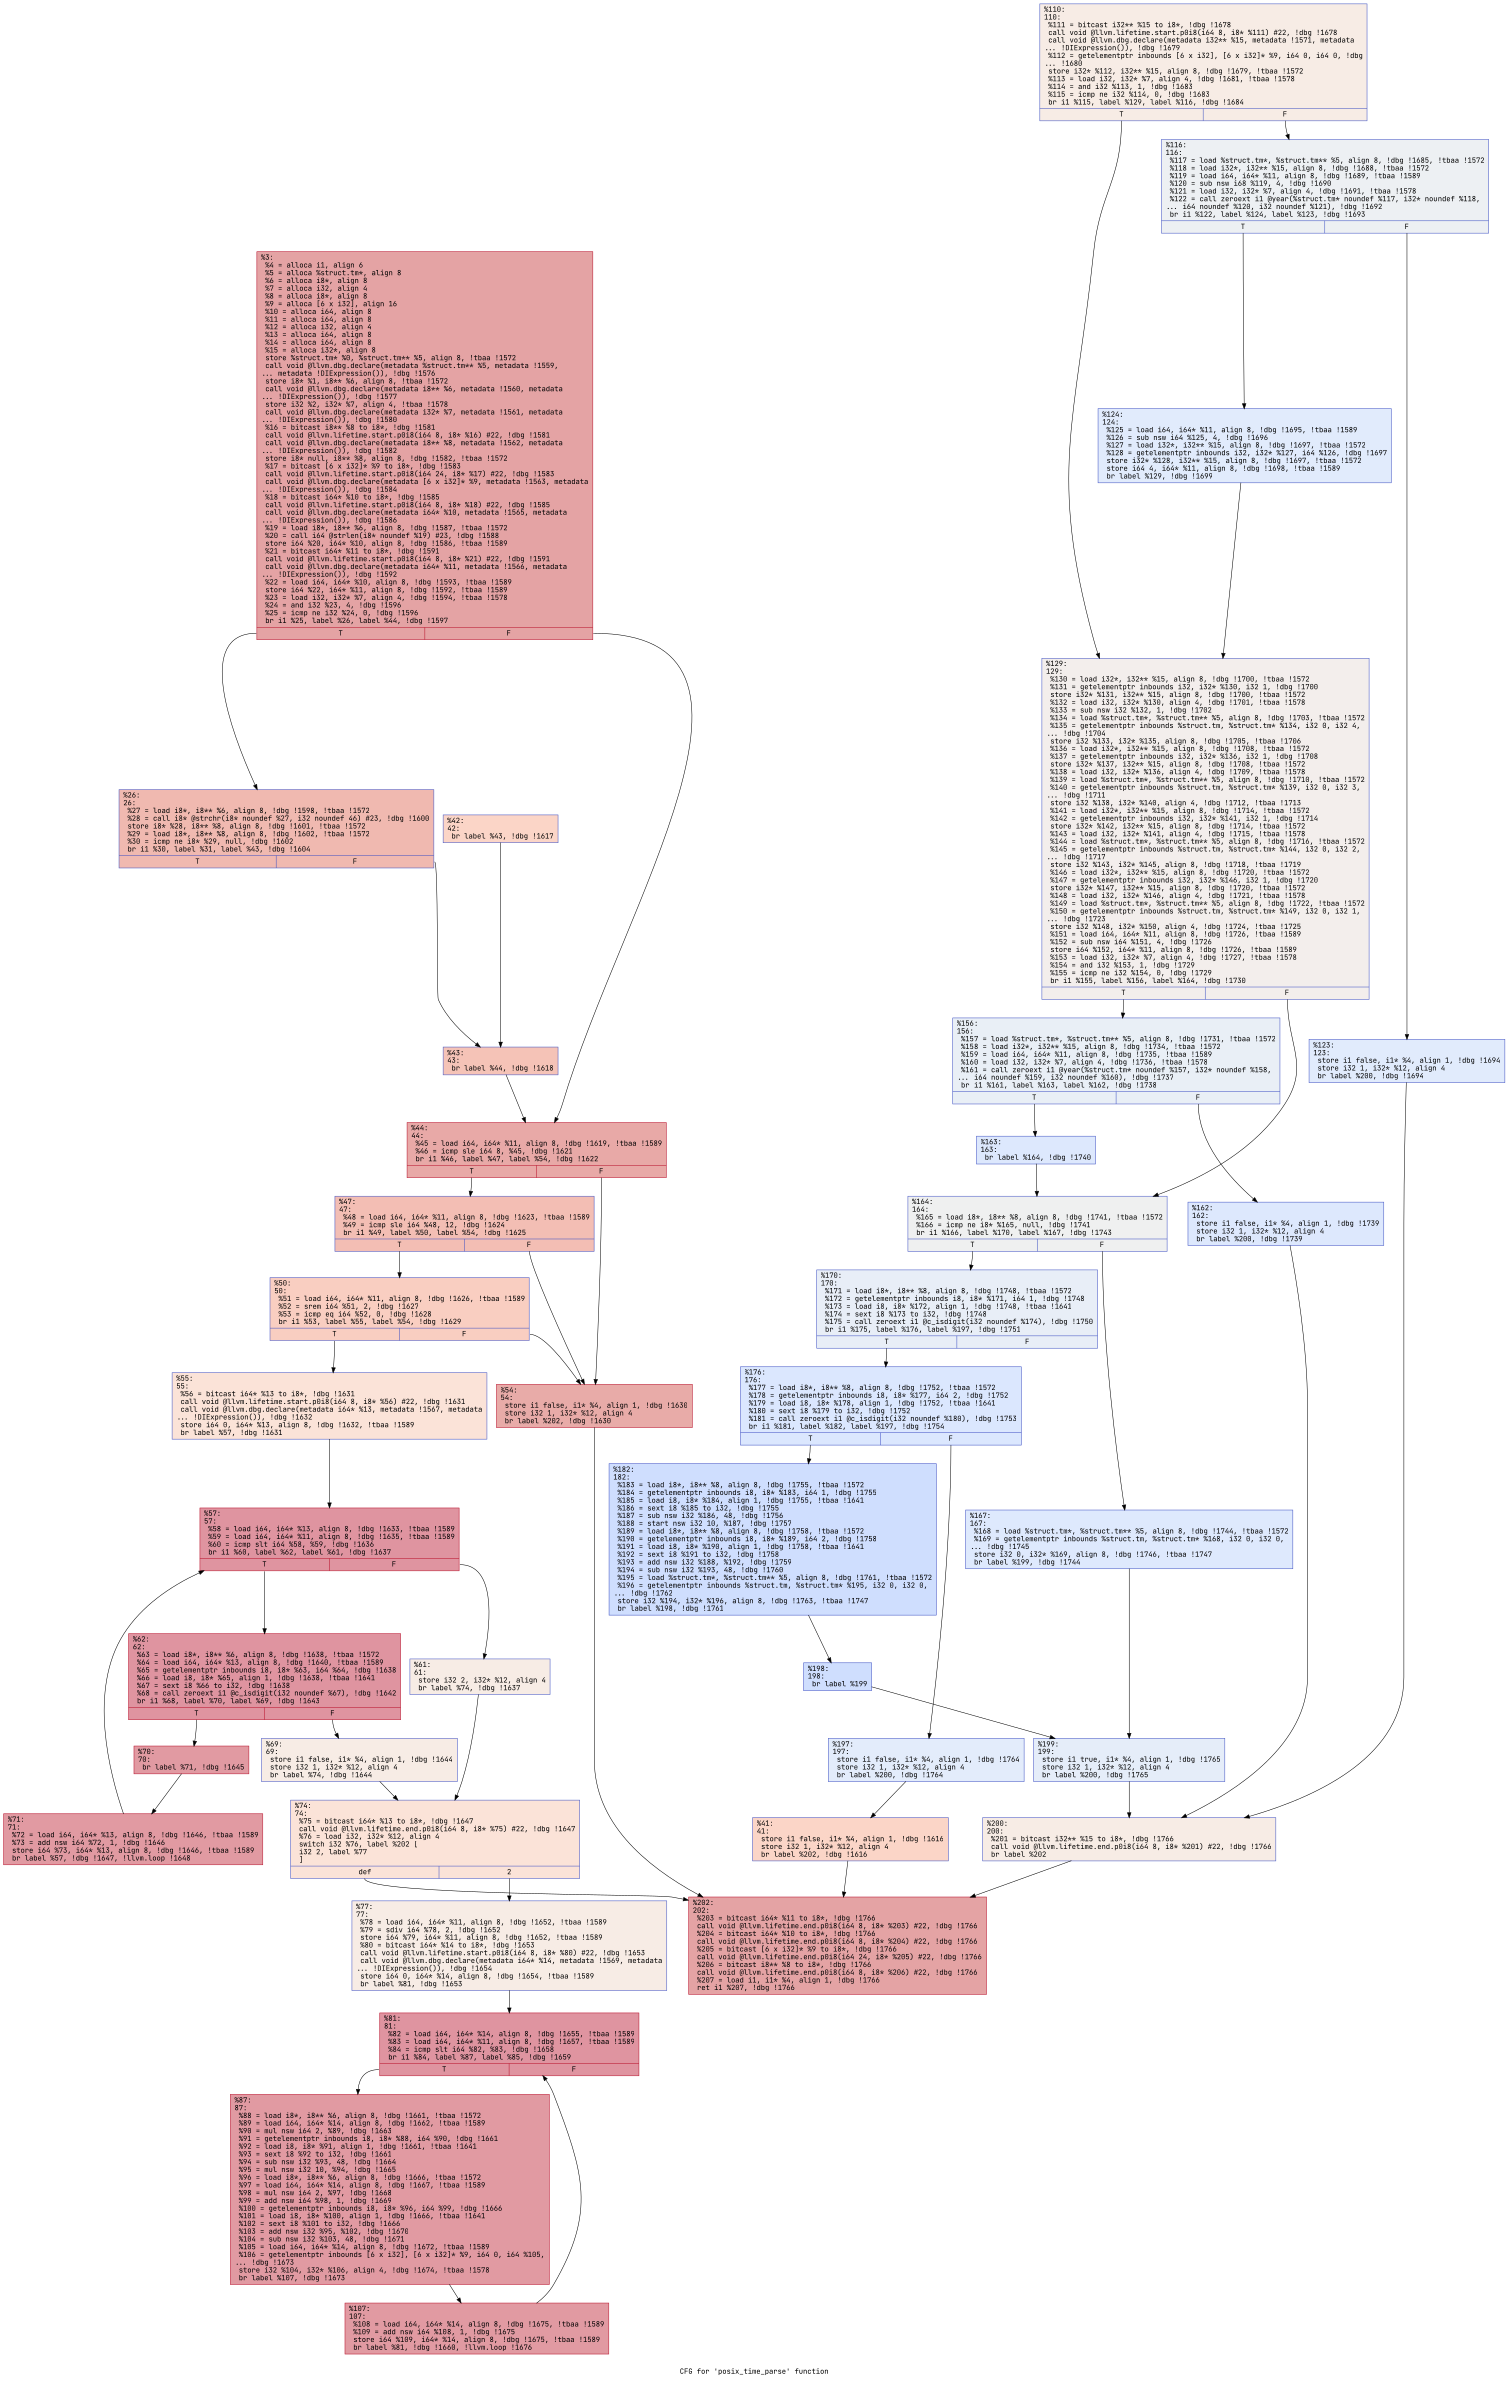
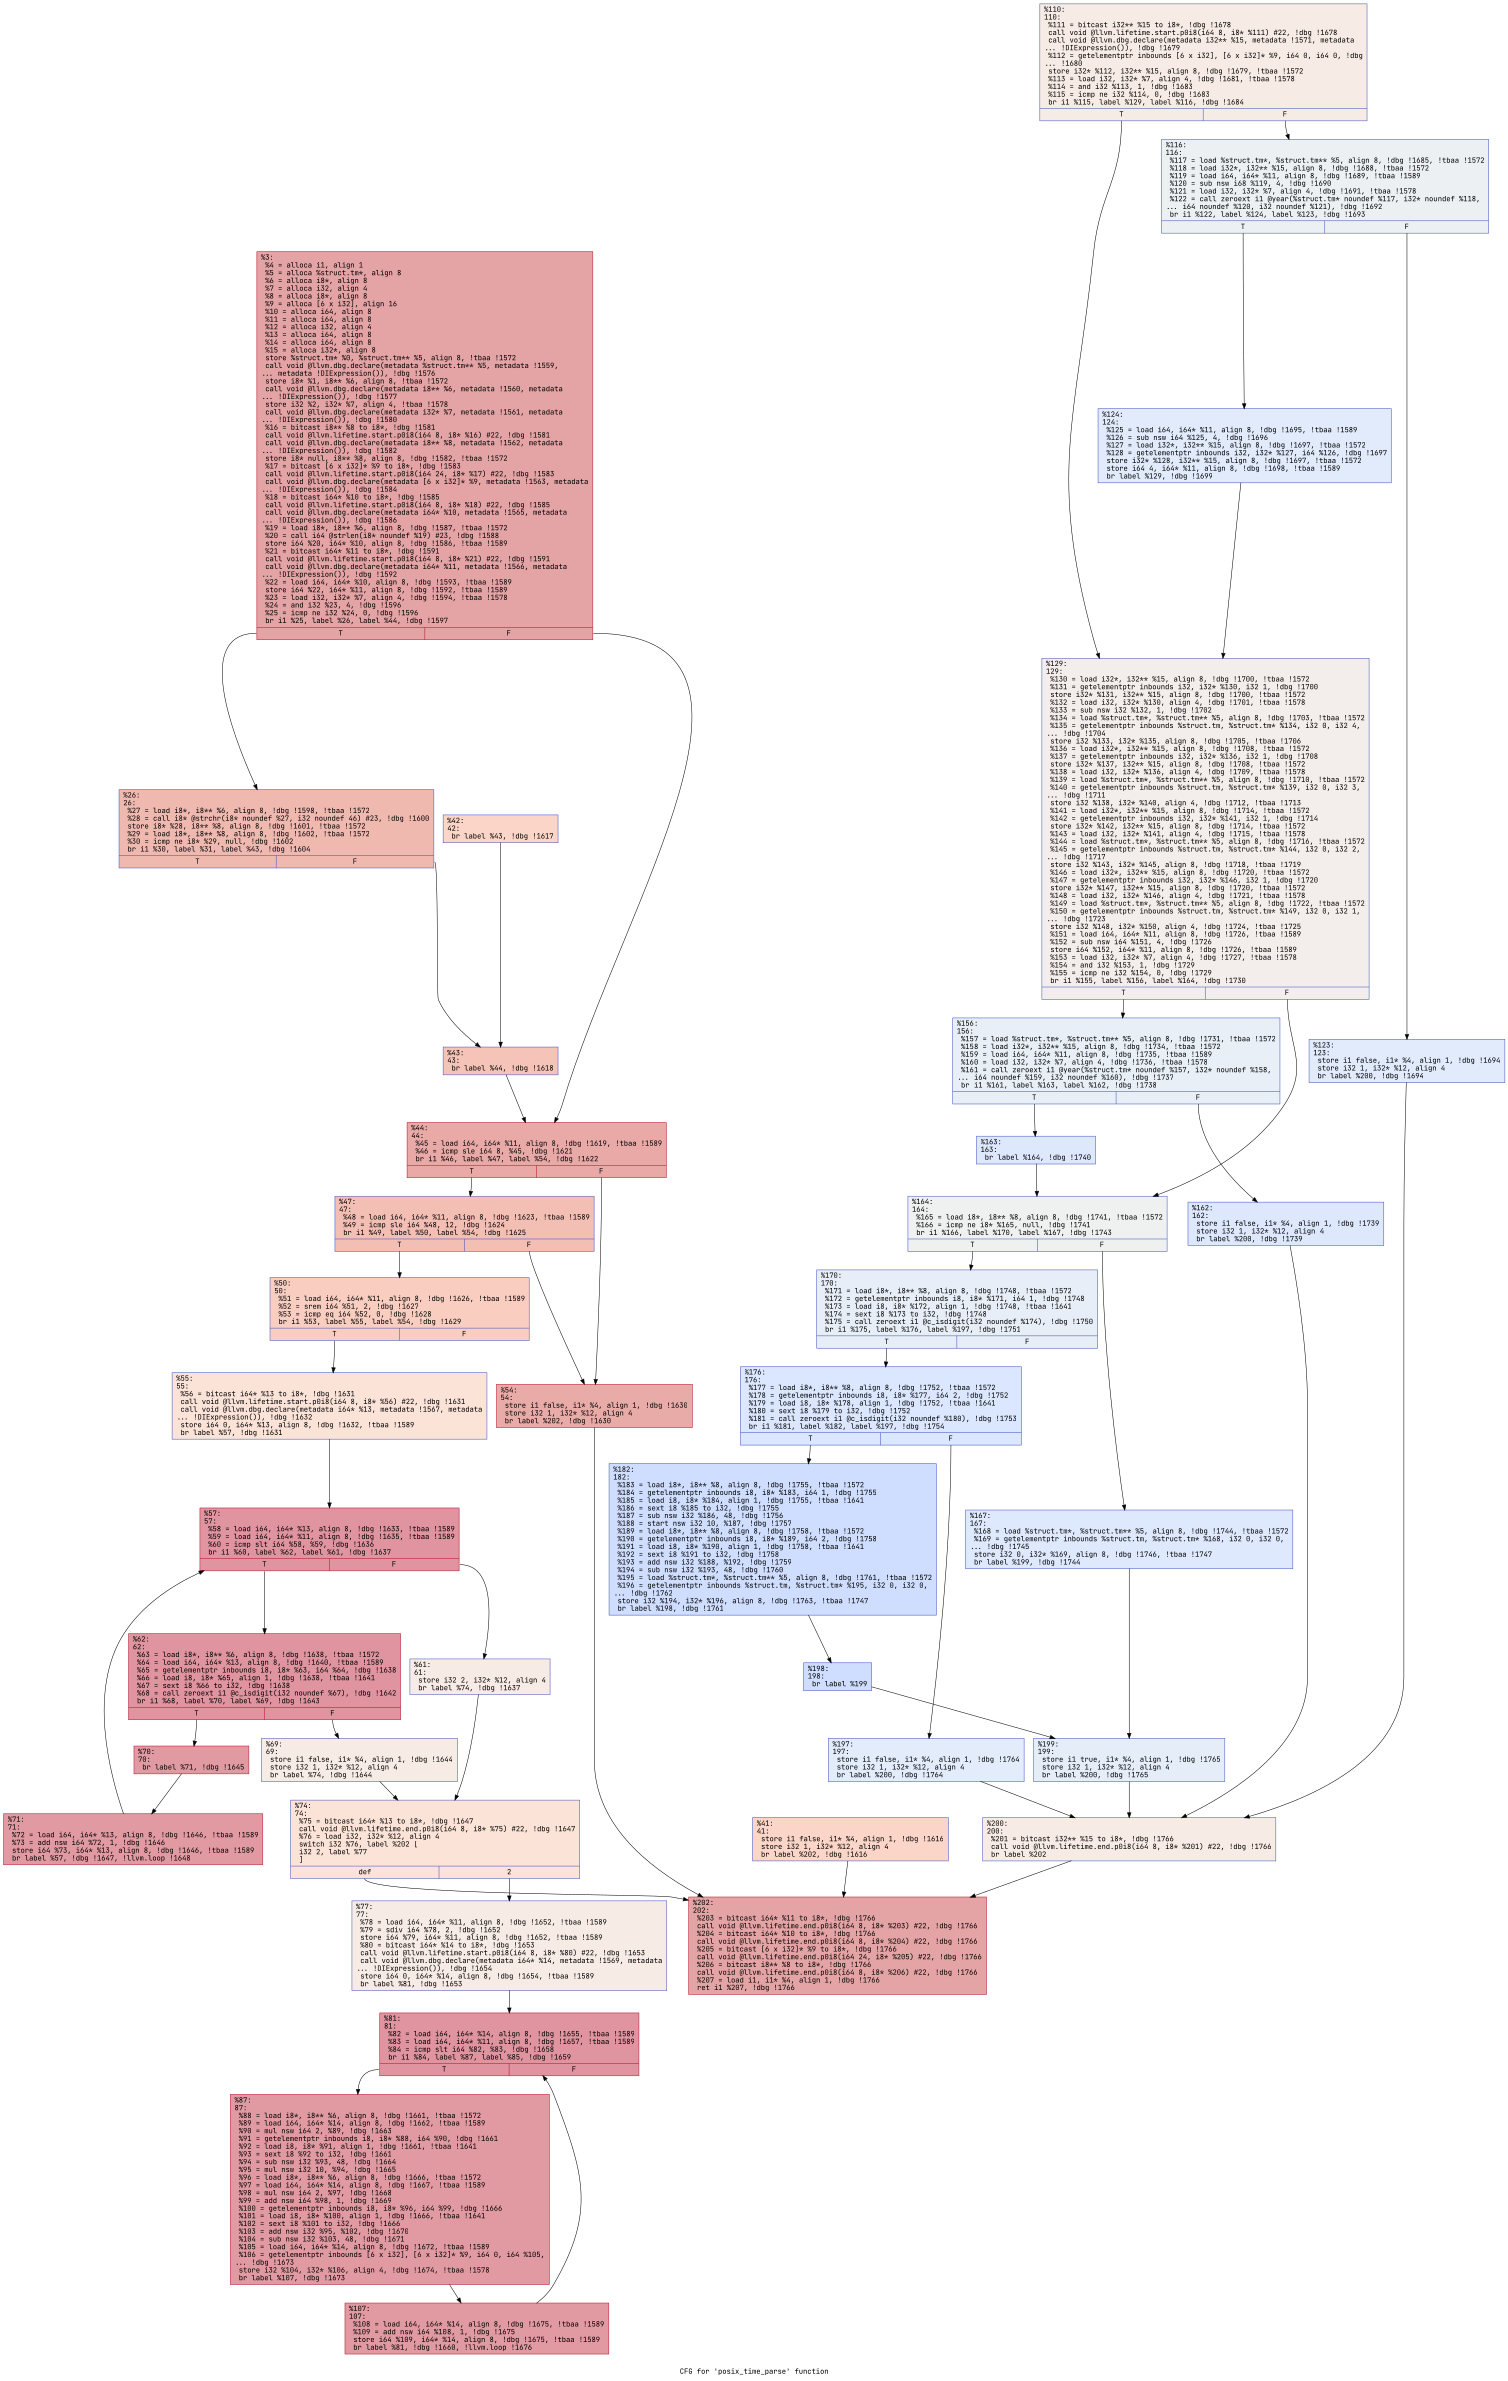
node "%3:": text "%4 = alloca i1, align 6" -> "%4 = alloca i1, align 1"
edge "%50:" -> "%54:": removed
edge "%197:" -> "%41:": now "%197:" -> "%200:"
